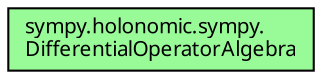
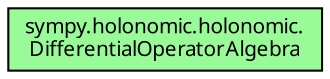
node "sympy.holonomic.sympy. DifferentialOperatorAlgebra": label "sympy.holonomic.sympy. DifferentialOperatorAlgebra" -> "sympy.holonomic.holonomic. DifferentialOperatorAlgebra"
